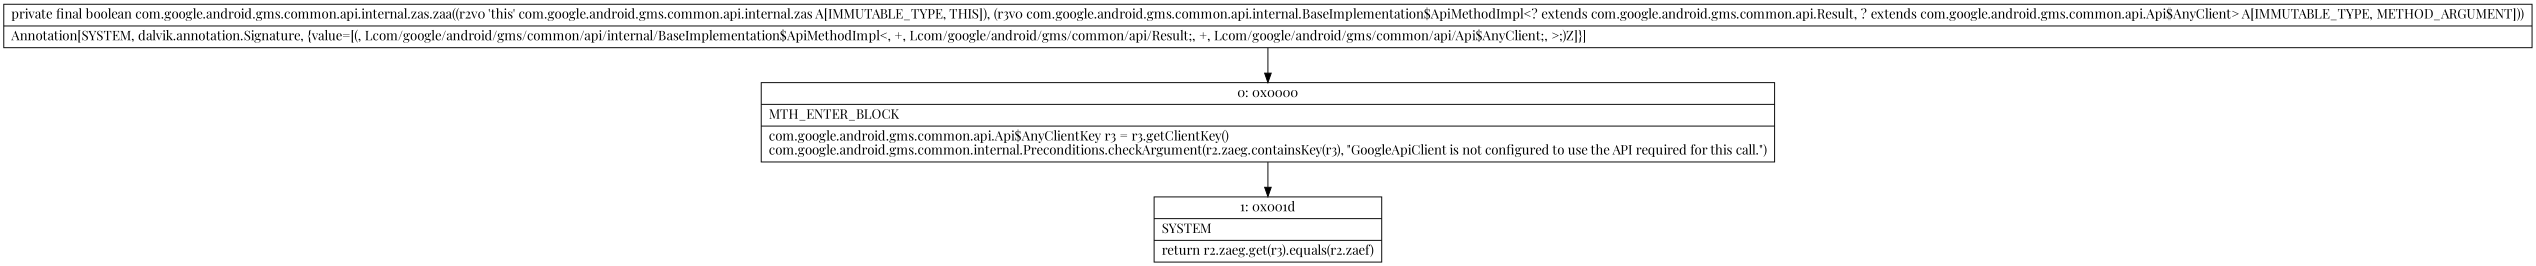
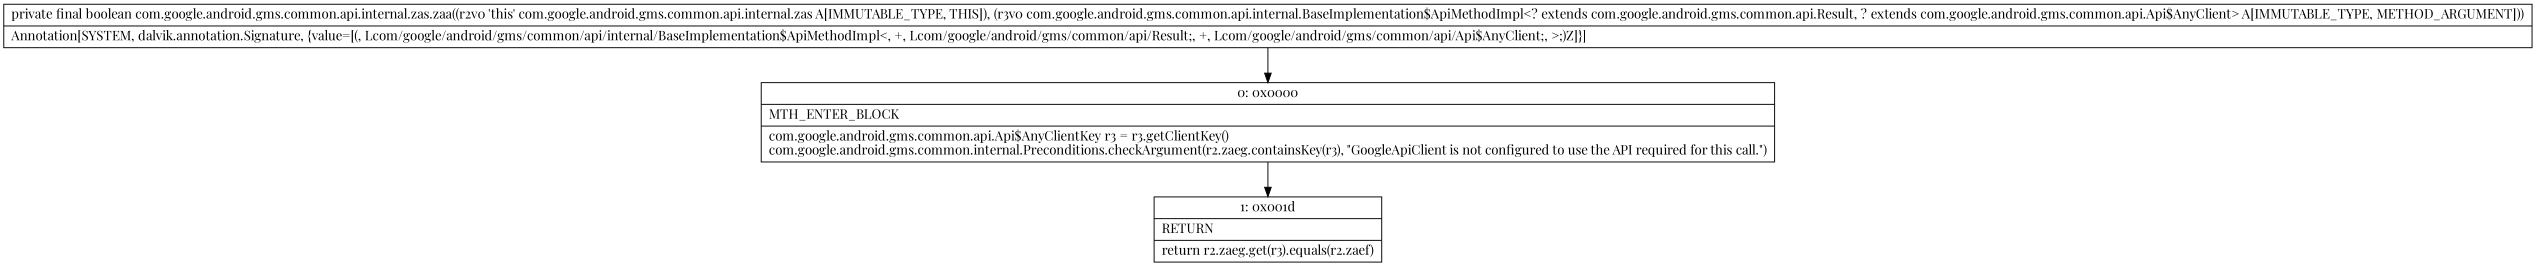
node "1: 0x001d": text "SYSTEM" -> "RETURN"
